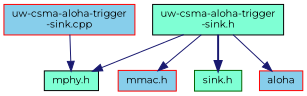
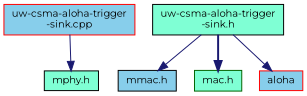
edge "uw-csma-aloha-trigger -sink.h" -> "mphy.h": removed
node "mmac.h": color red -> black
node "sink.h": label "sink.h" -> "mac.h"
